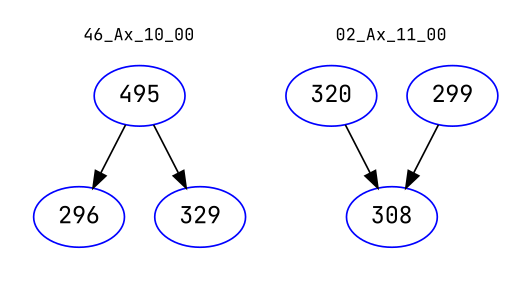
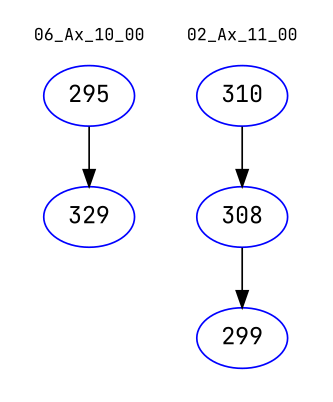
cluster "46_Ax_10_00": label "46_Ax_10_00" -> "06_Ax_10_00"
node "495": label "495" -> "295"
node "320": label "320" -> "310"
edge "299" -> "308": reversed
node "296": removed
